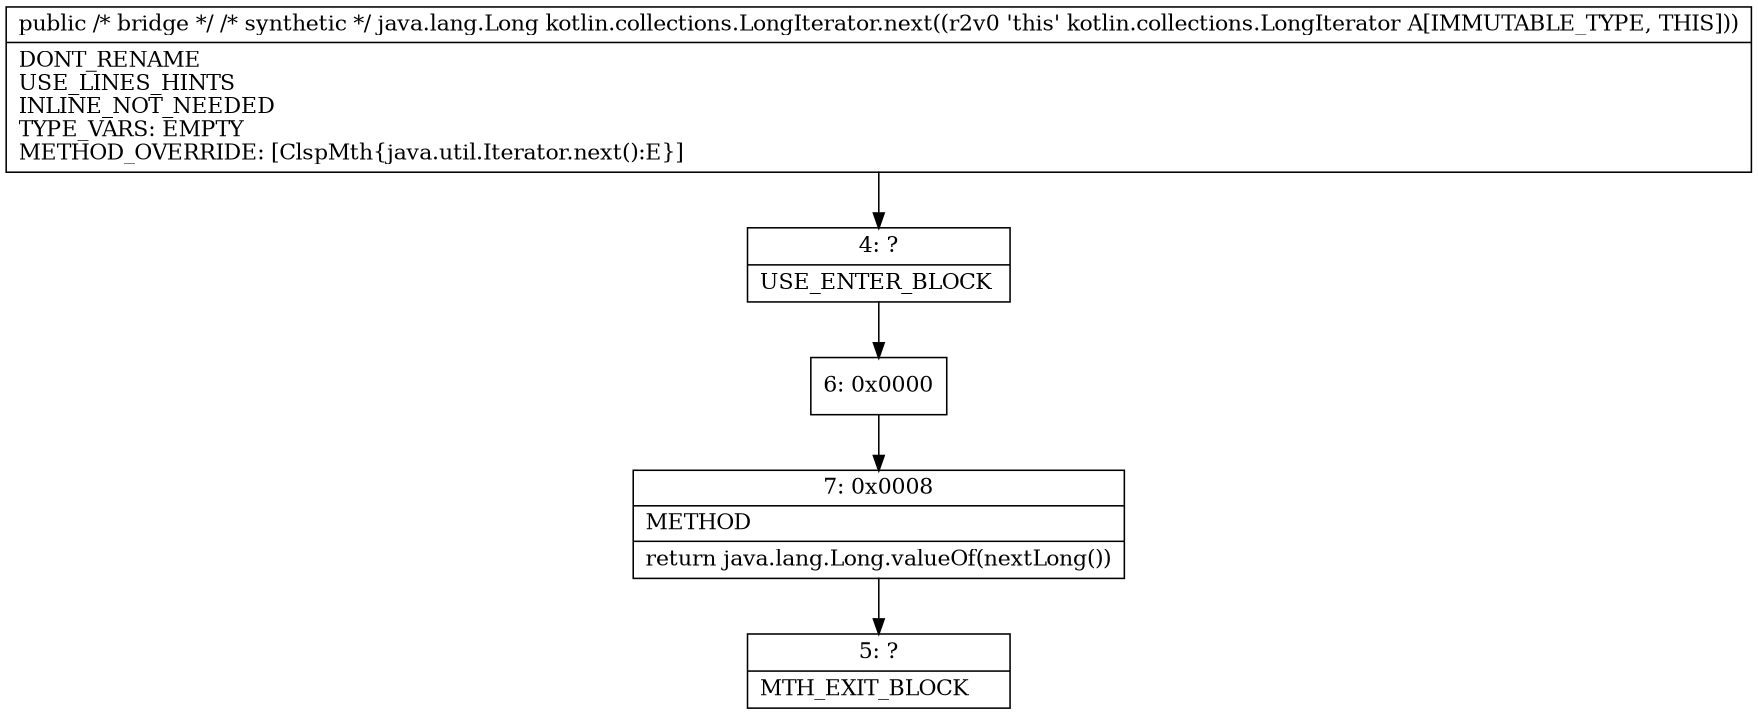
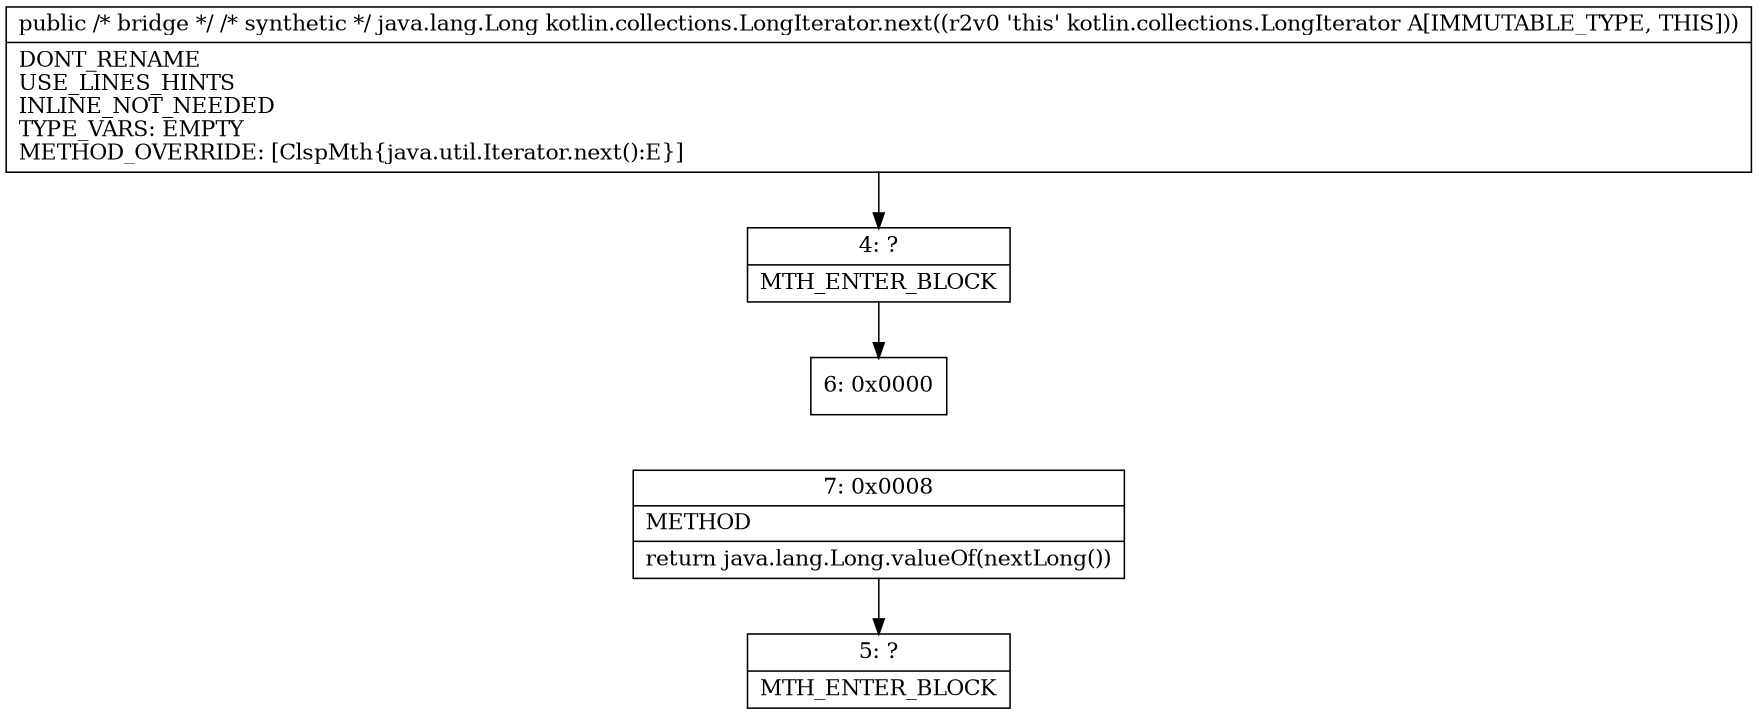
node "4: ?": text "USE_ENTER_BLOCK" -> "MTH_ENTER_BLOCK"
edge "6: 0x0000" -> "7: 0x0008": removed
node "5: ?": text "MTH_EXIT_BLOCK" -> "MTH_ENTER_BLOCK"
